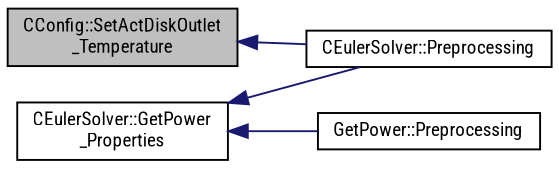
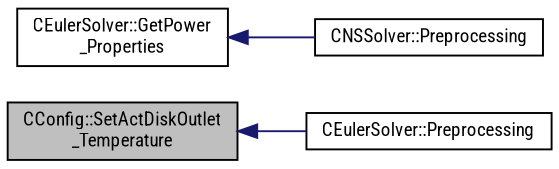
edge "CEulerSolver::Preprocessing" -> "CEulerSolver::GetPower _Properties": removed
node "GetPower::Preprocessing": label "GetPower::Preprocessing" -> "CNSSolver::Preprocessing"
